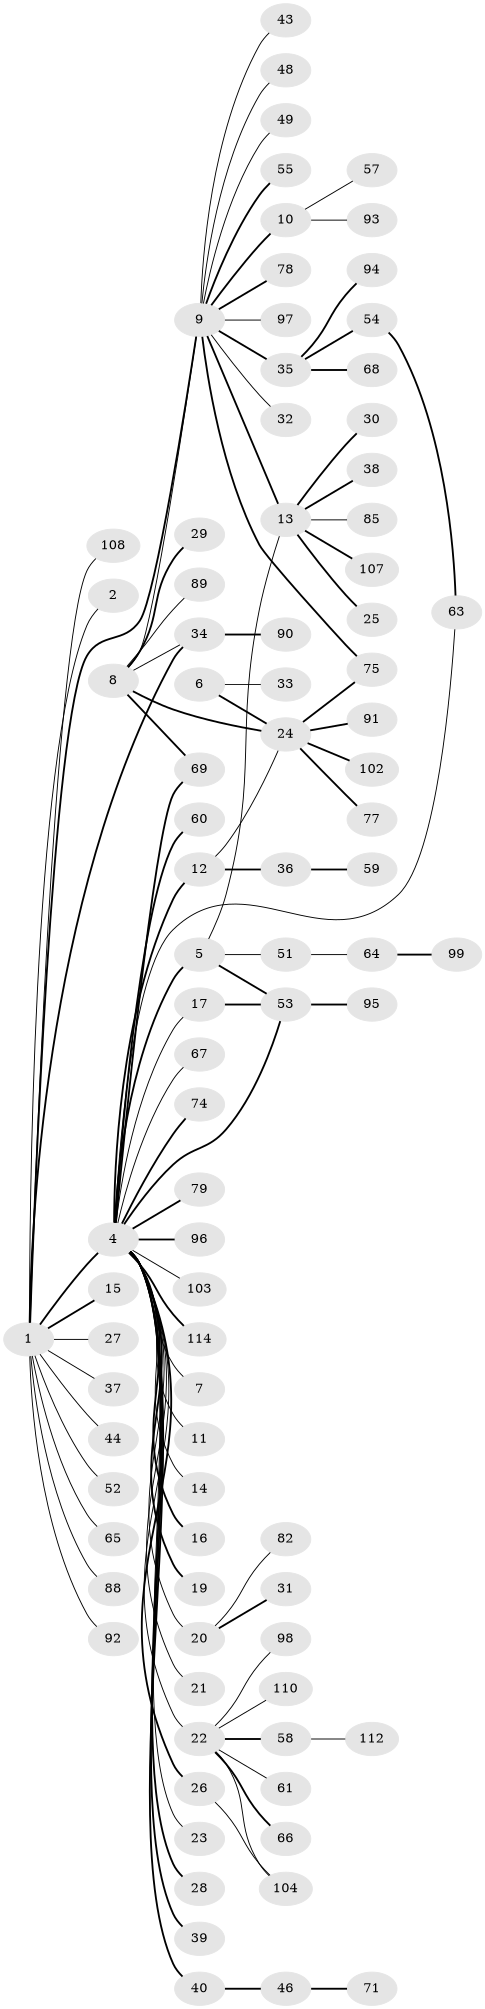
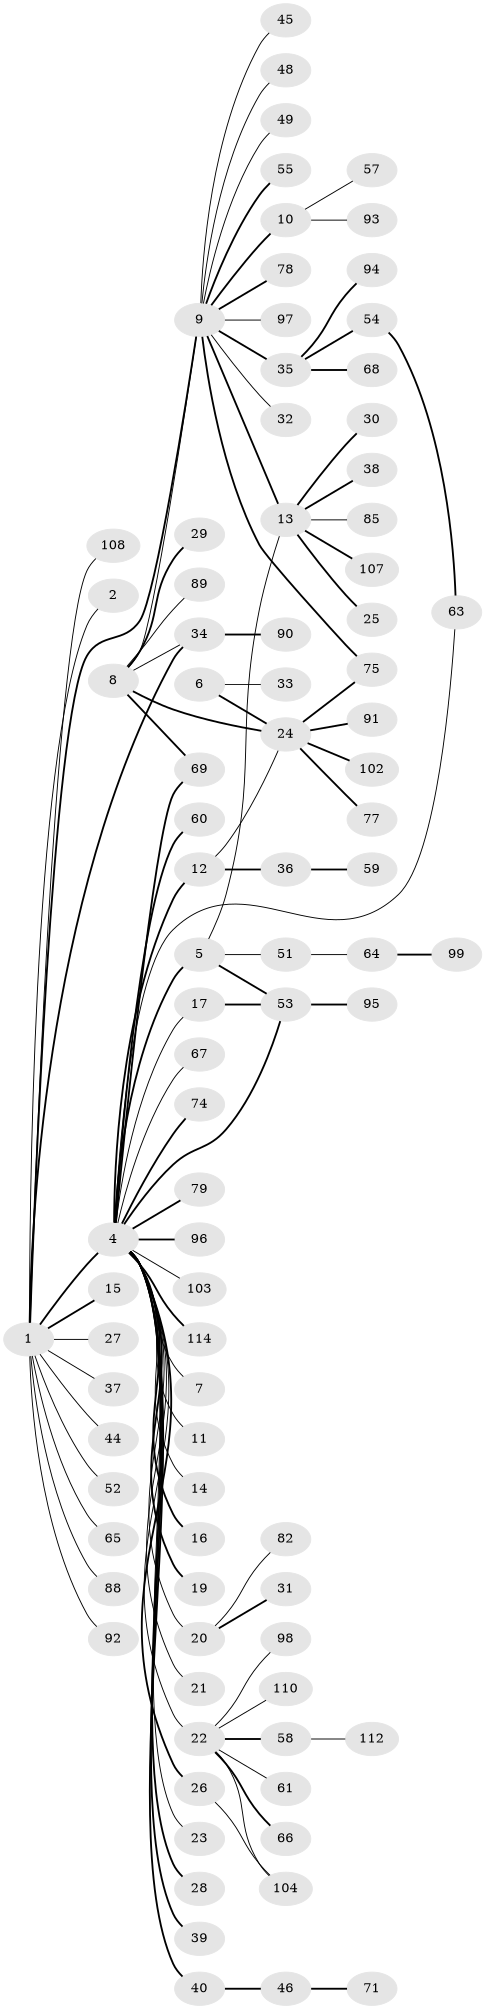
node "43": label "43" -> "45"
